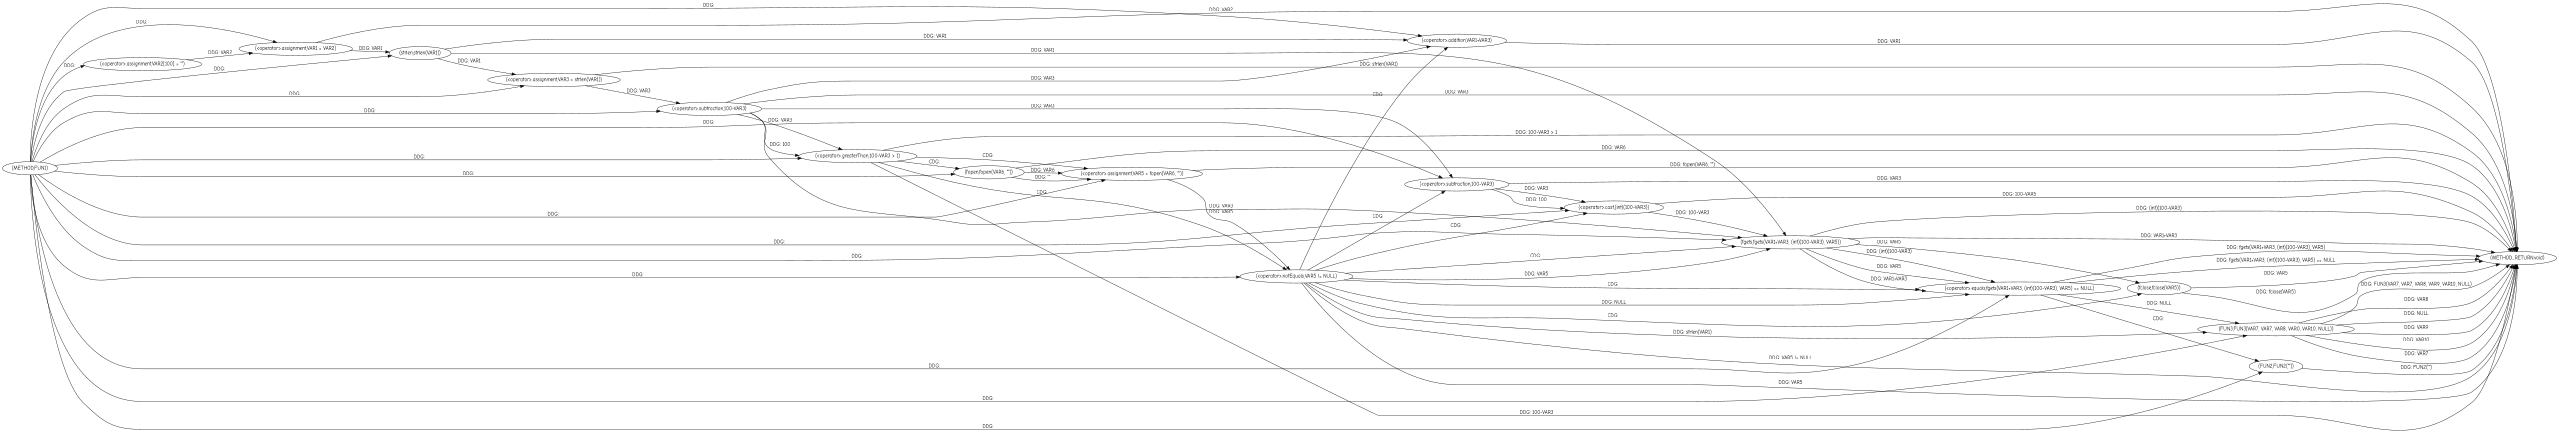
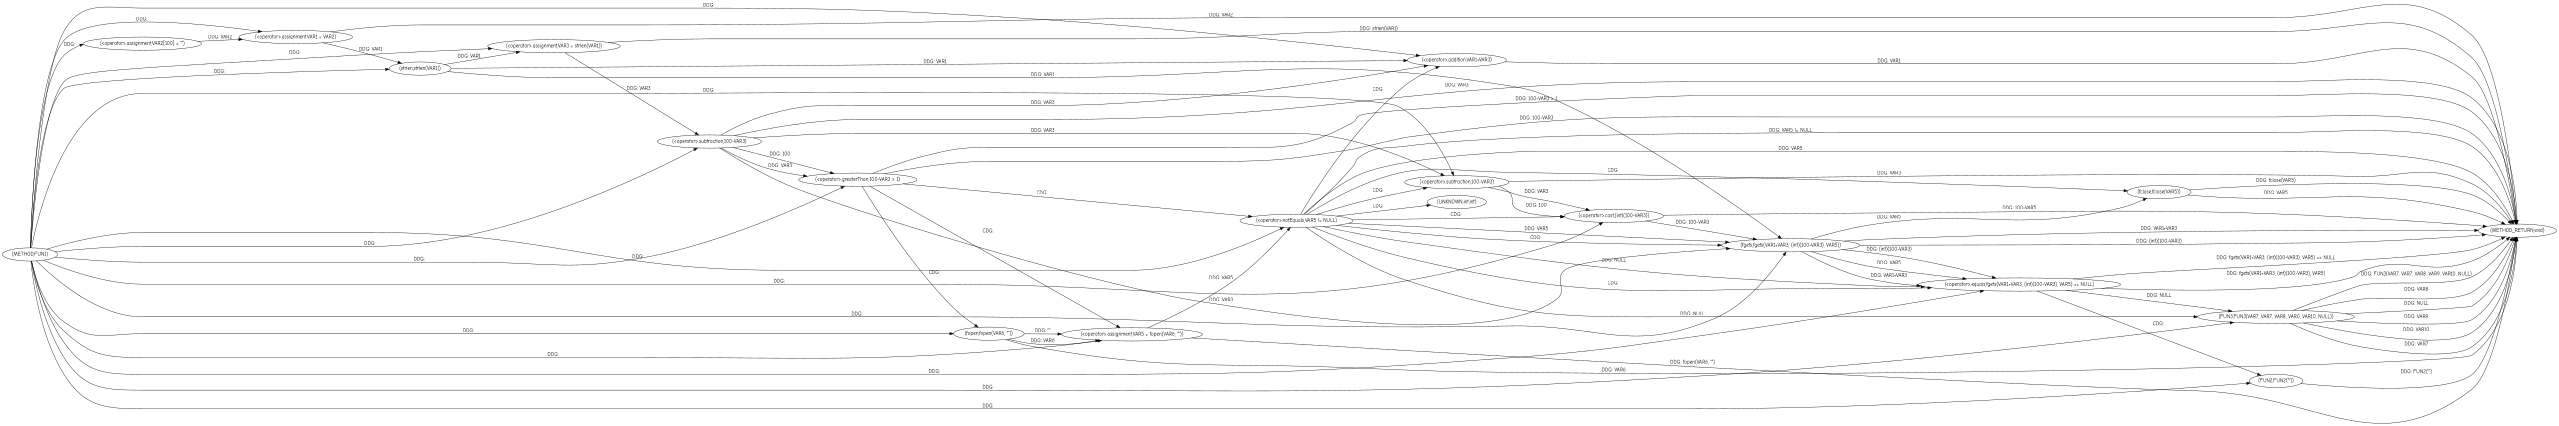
node "(UNKNOWN,int,int)": added
edge "(<operator>.notEquals,VAR5 != NULL)" -> "(FUN3,FUN3(VAR7, VAR7, VAR8, VAR0, VAR10, NULL))": label "DDG: strlen(VAR1)" -> "DDG: NULL"
